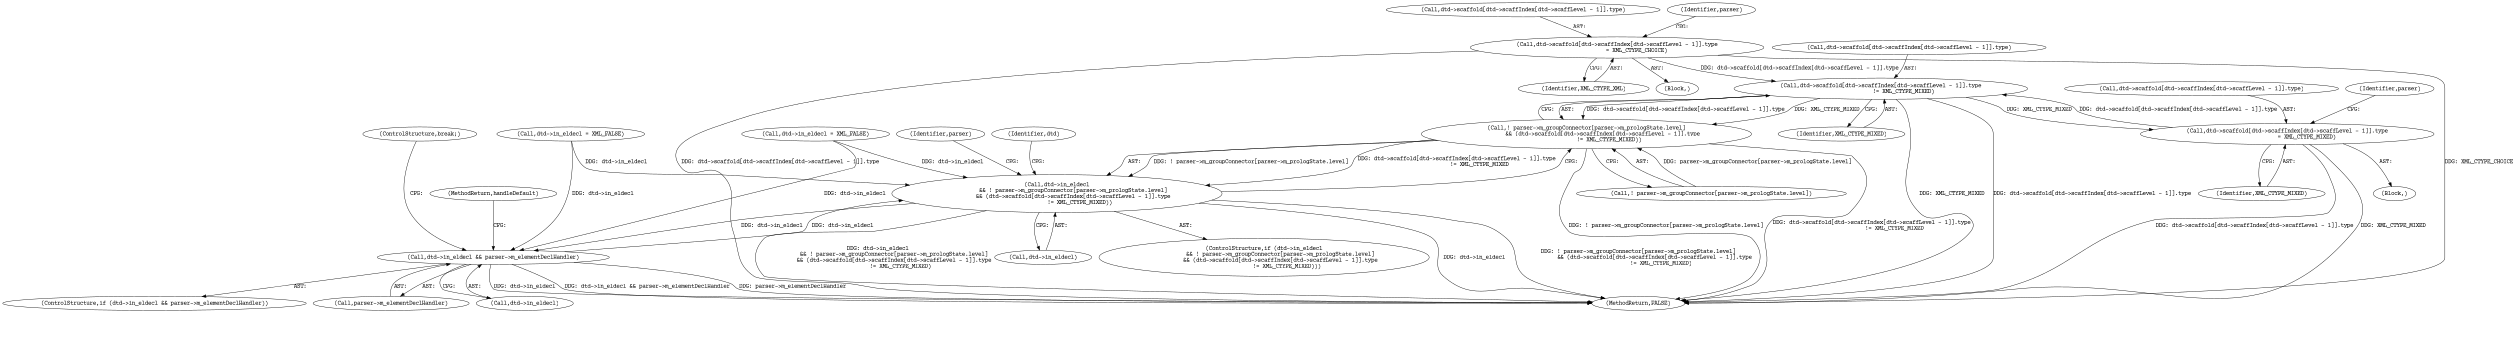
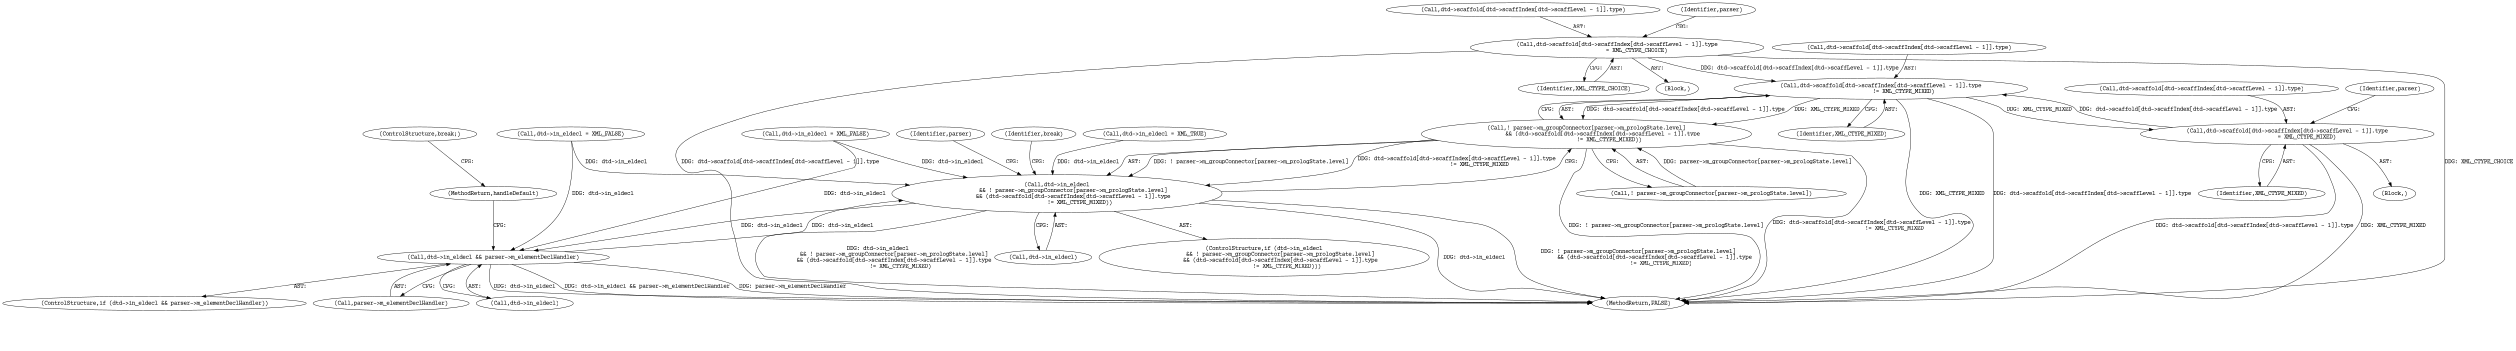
node "(Identifier,XML_CTYPE_XML)": label "(Identifier,XML_CTYPE_XML)" -> "(Identifier,XML_CTYPE_CHOICE)"
node "(Identifier,dtd)": label "(Identifier,dtd)" -> "(Identifier,break)"
node "(Call,dtd->in_eldecl = XML_TRUE)": added
edge "(ControlStructure,break;)" -> "(Call,dtd->in_eldecl && parser->m_elementDeclHandler)": now "(ControlStructure,break;)" -> "(MethodReturn,handleDefault)"
edge "(Call,dtd->in_eldecl && parser->m_elementDeclHandler)" -> "(Call,parser->m_elementDeclHandler)": label "AST: " -> "CFG: "
